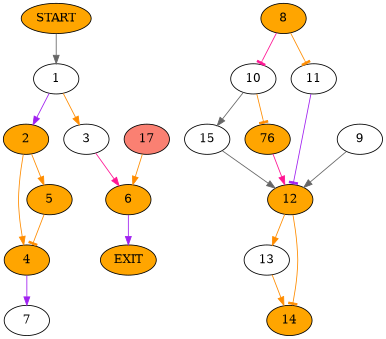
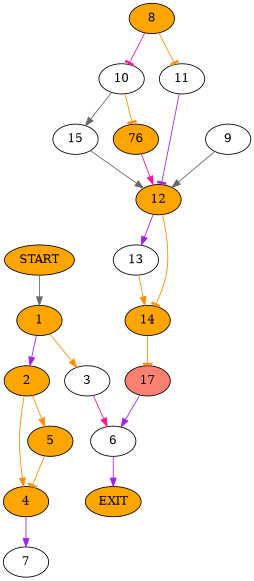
node "1": fillcolor white -> orange
edge "17" -> "6": color darkorange -> purple
node "6": fillcolor orange -> white
edge "12" -> "13": color darkorange -> purple
edge "14" -> "17": added
